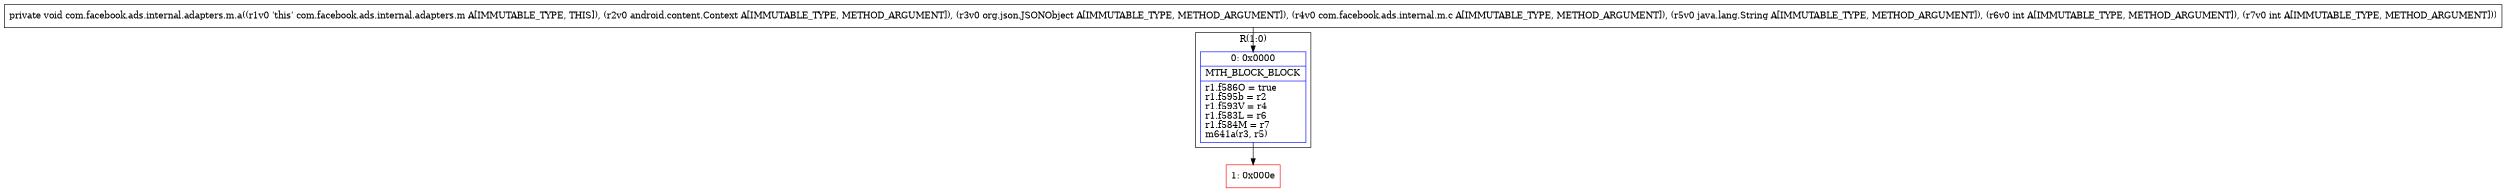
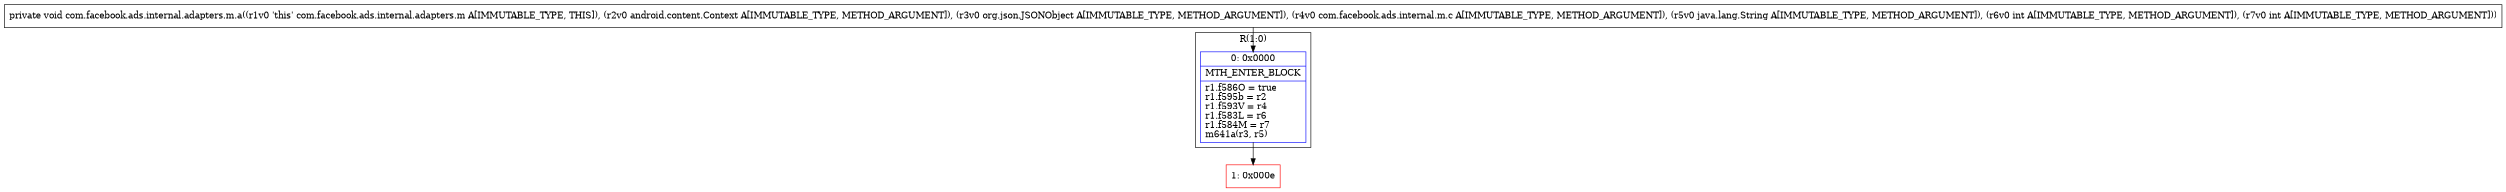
node "0: 0x0000": text "MTH_BLOCK_BLOCK" -> "MTH_ENTER_BLOCK"
